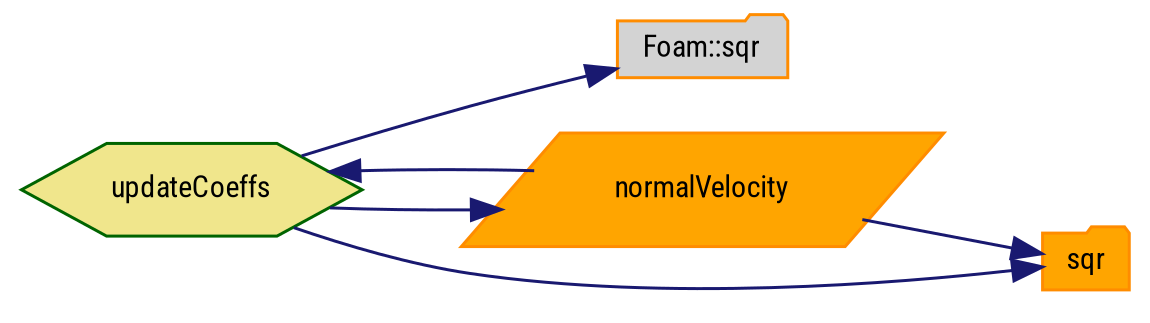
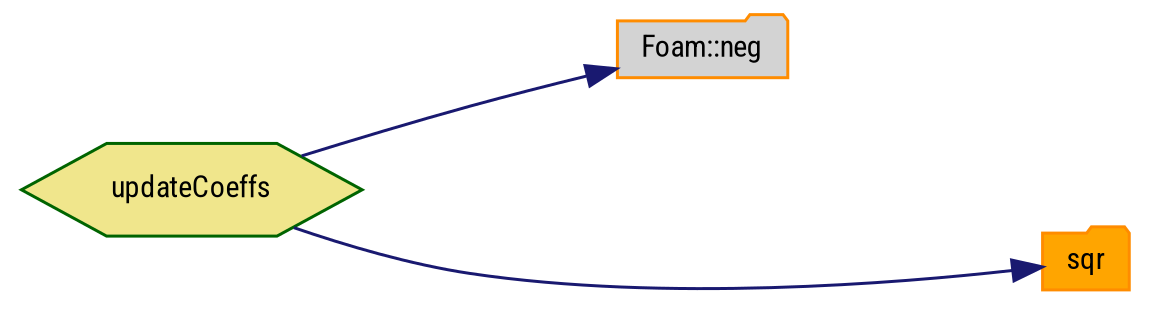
node "Foam::sqr": label "Foam::sqr" -> "Foam::neg"
node "normalVelocity": removed
